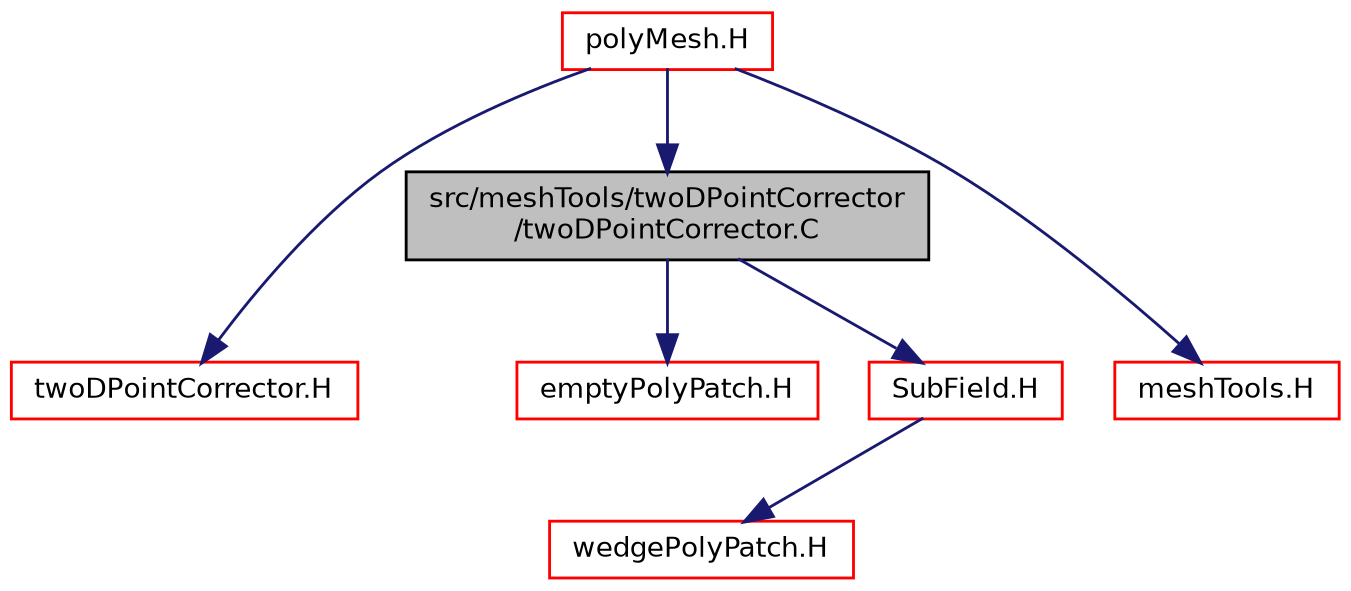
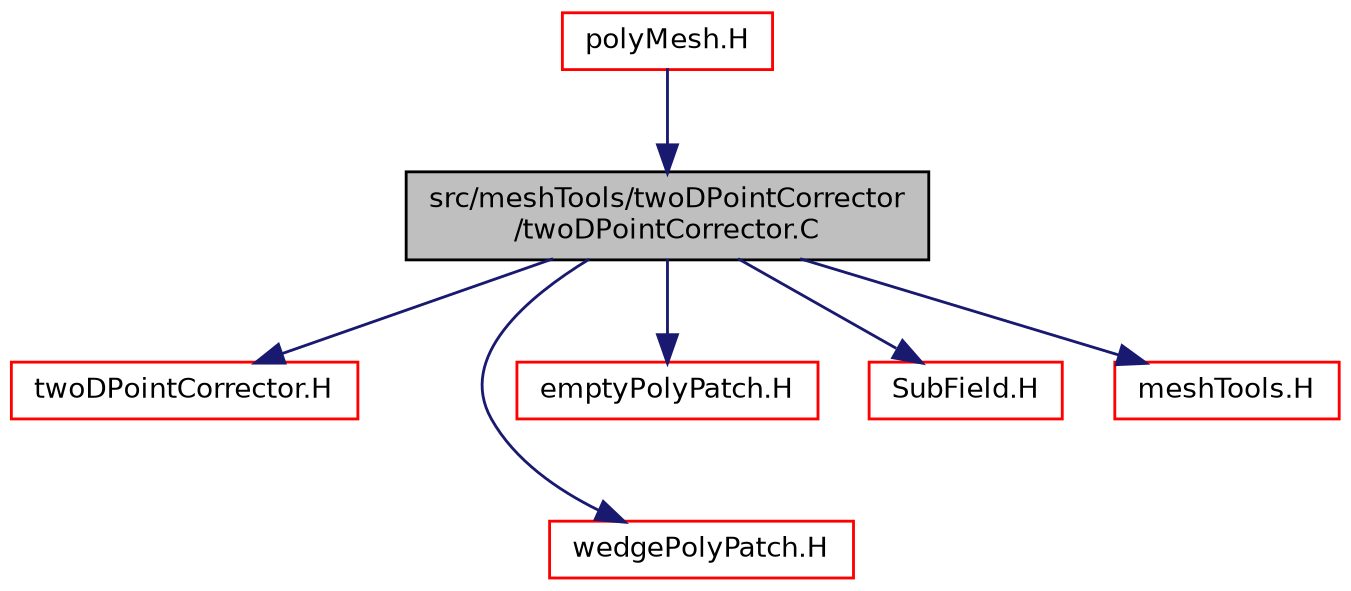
edge "polyMesh.H" -> "twoDPointCorrector.H": now "src/meshTools/twoDPointCorrector /twoDPointCorrector.C" -> "twoDPointCorrector.H"
edge "polyMesh.H" -> "meshTools.H": now "src/meshTools/twoDPointCorrector /twoDPointCorrector.C" -> "meshTools.H"
edge "SubField.H" -> "wedgePolyPatch.H": now "src/meshTools/twoDPointCorrector /twoDPointCorrector.C" -> "wedgePolyPatch.H"
